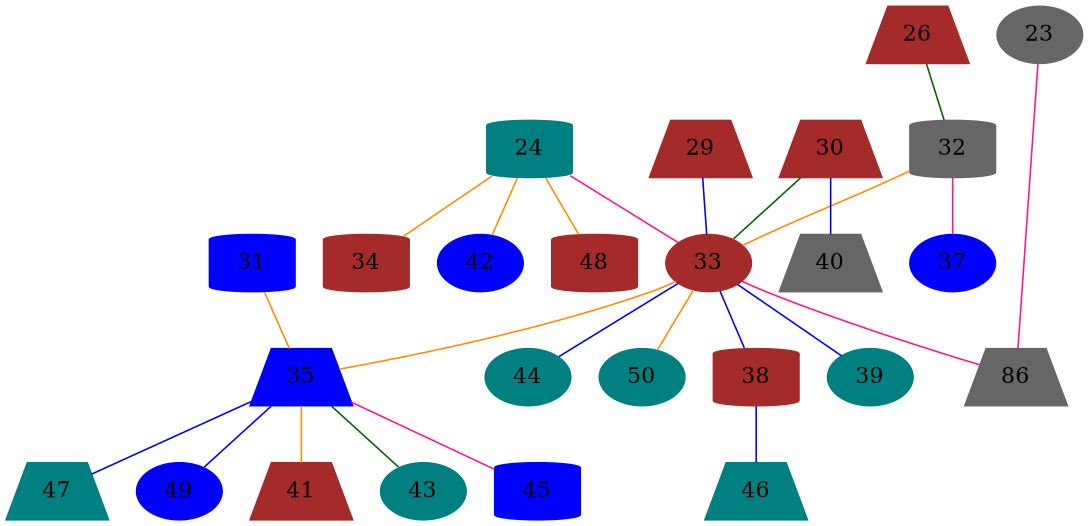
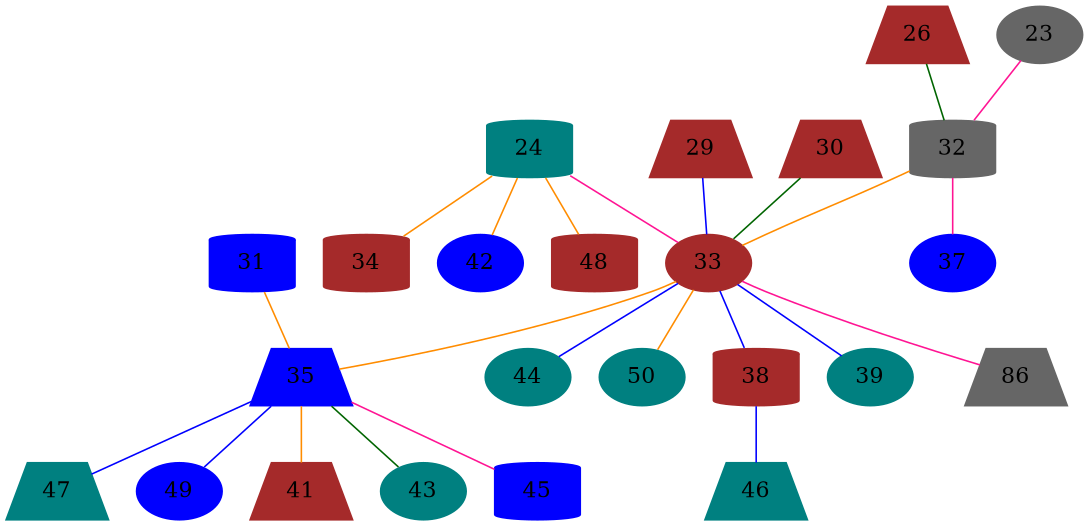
edge "23" -- "86": now "23" -- "32"
node "40": removed
